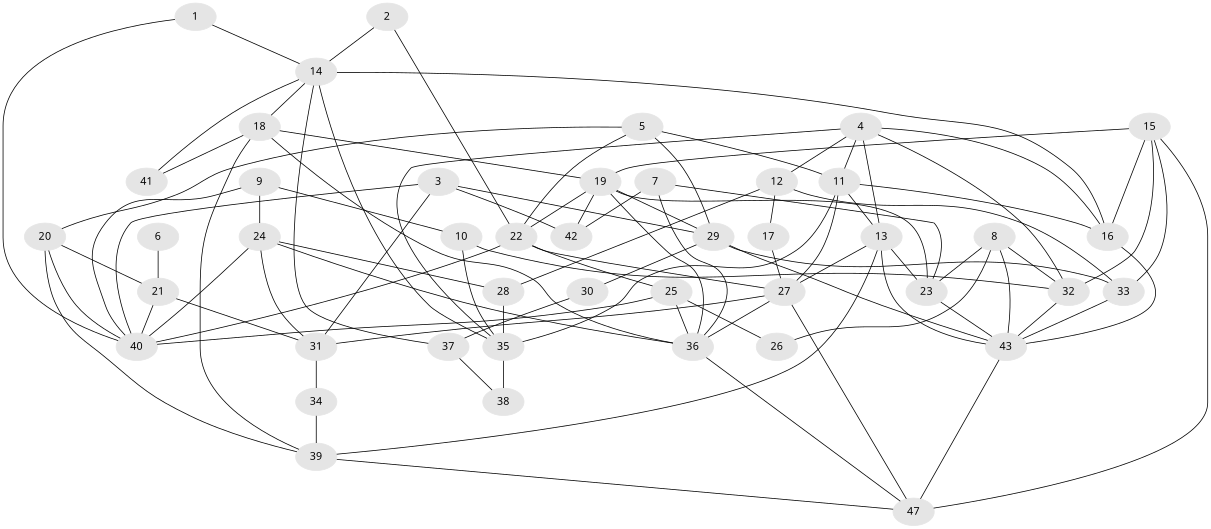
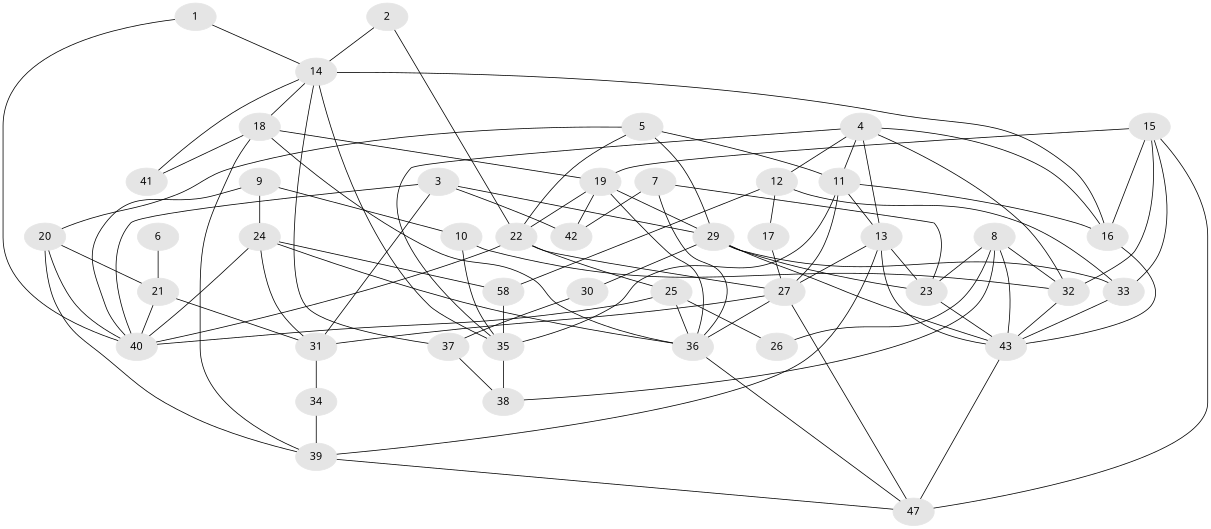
edge "19" -- "23": now "29" -- "23"
node "28": label "28" -> "58"
edge "8" -- "38": added
